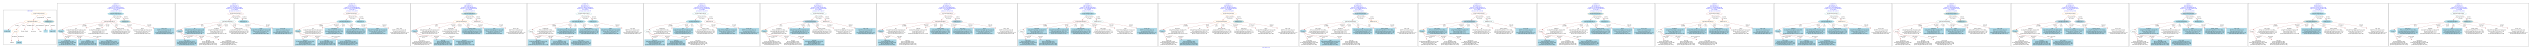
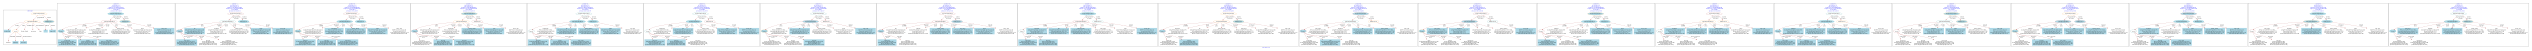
node "Artist_Name": added
